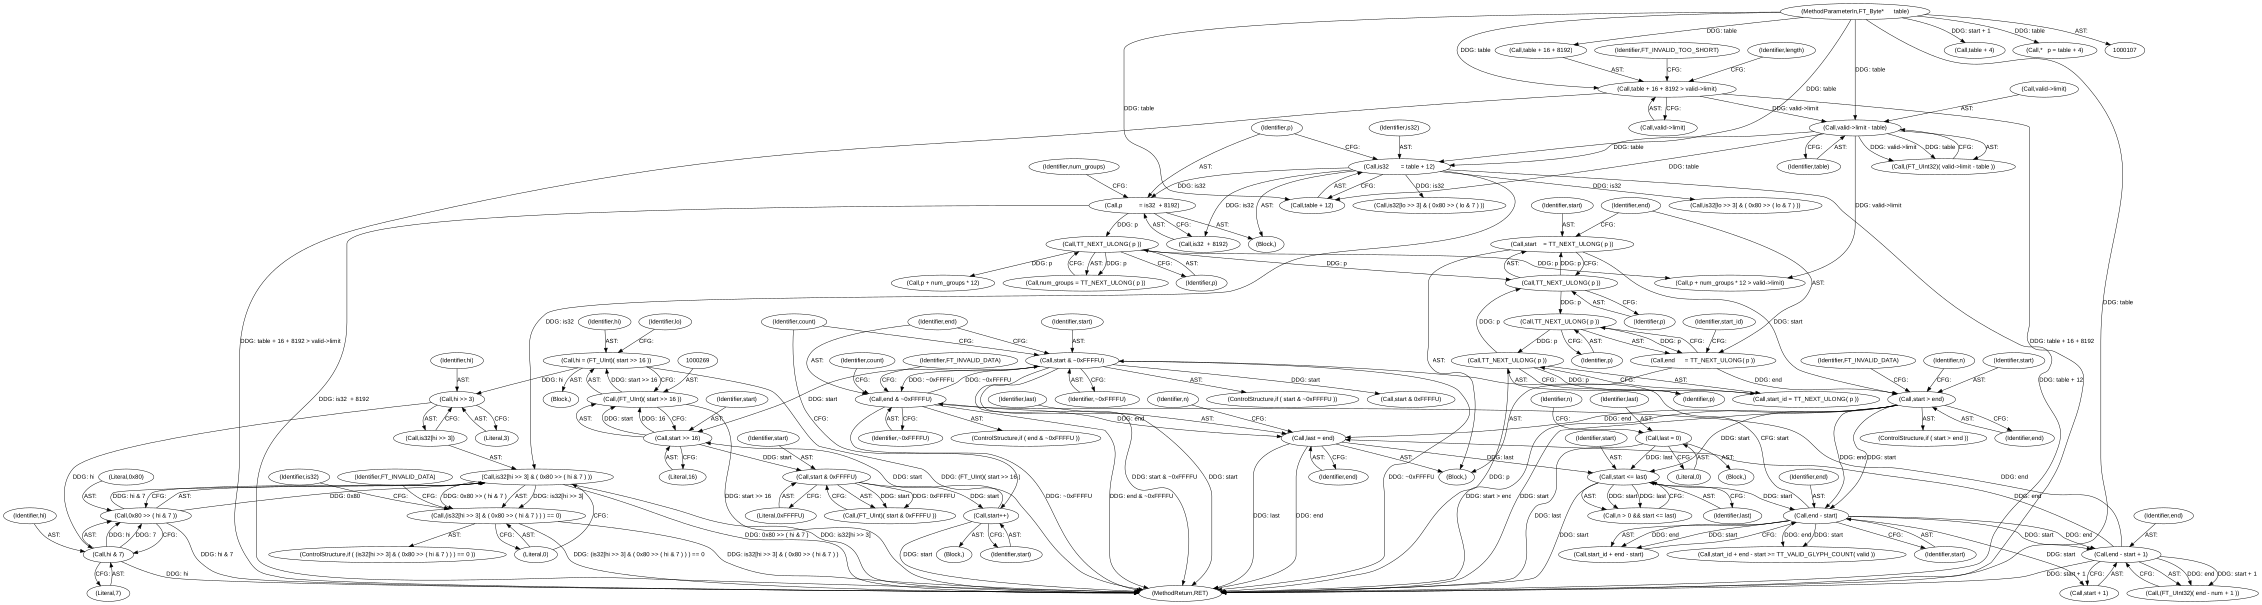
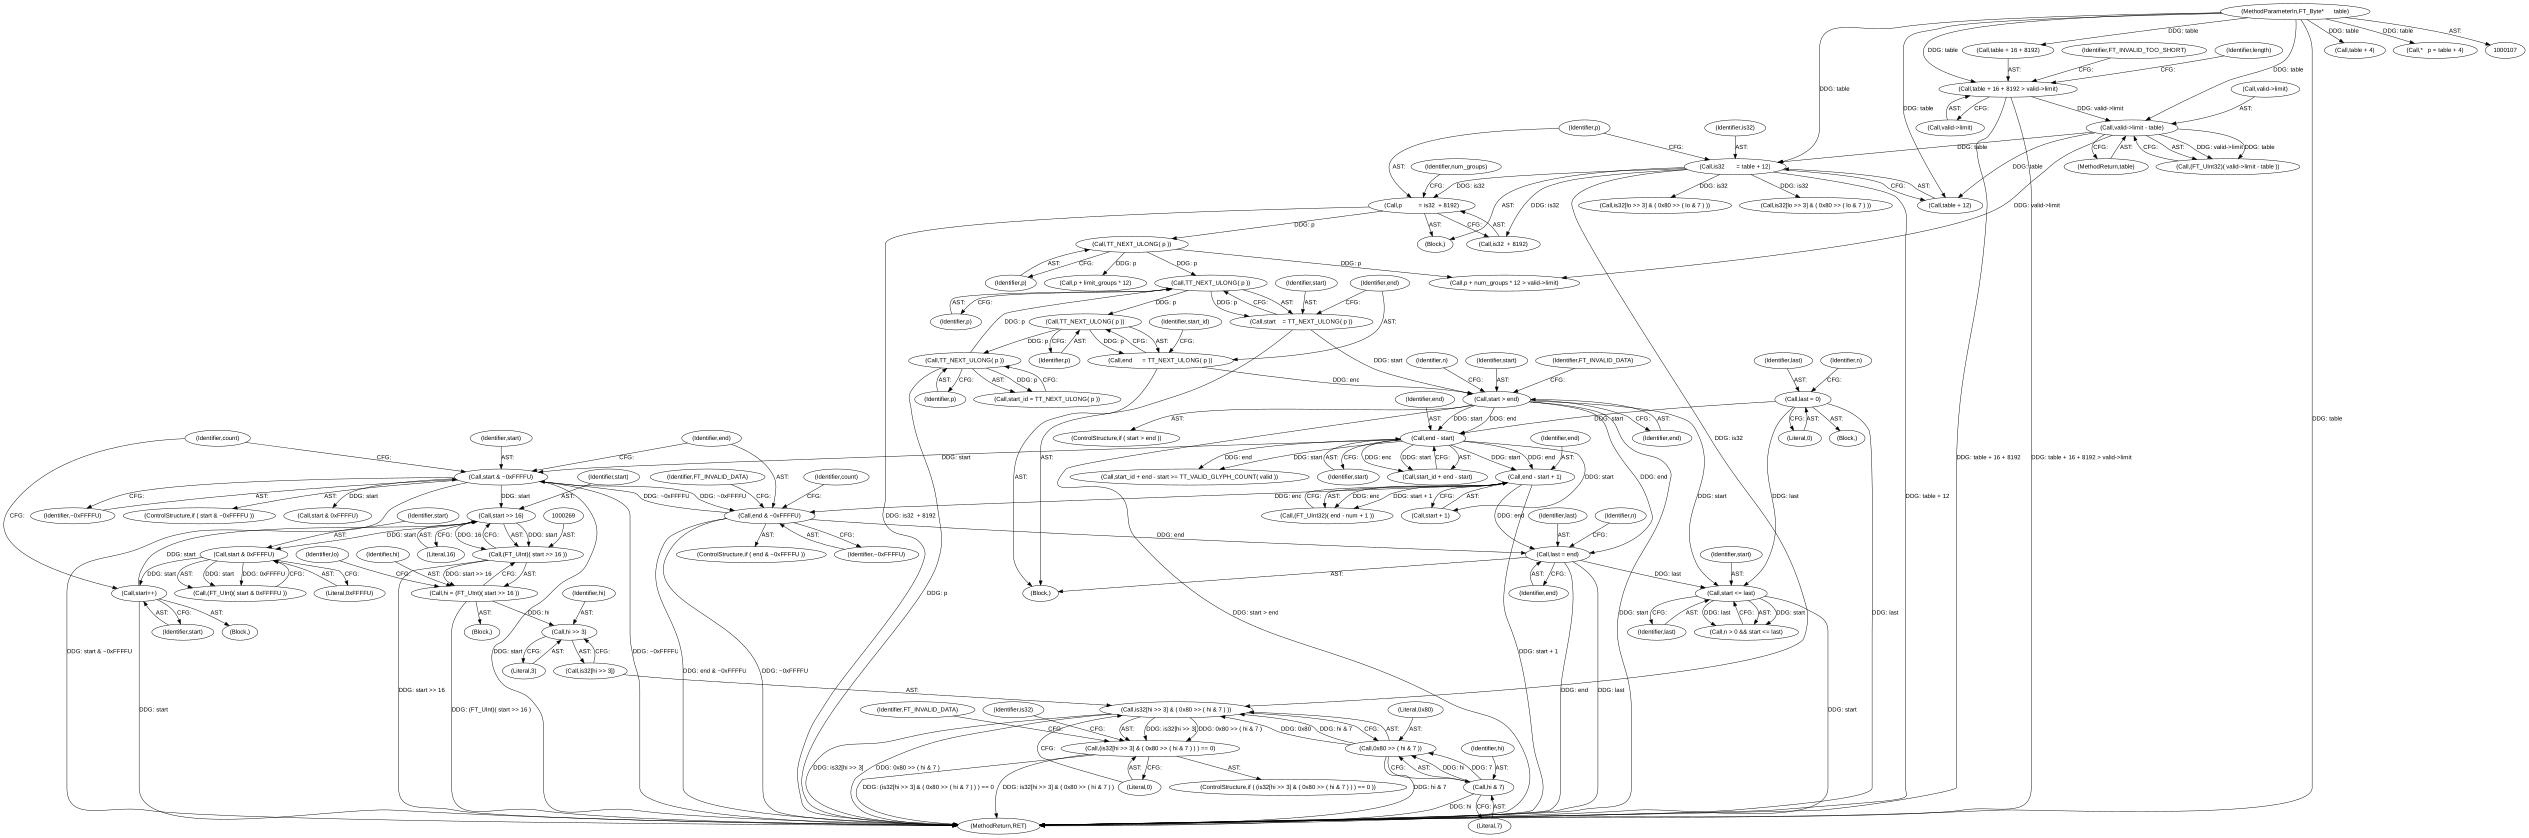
edge "(MethodParameterIn,FT_Byte*      table)" -> "(Call,table + 4)": label "DDG: start + 1" -> "DDG: table"
node "(Identifier,table)": label "(Identifier,table)" -> "(MethodReturn,table)"
node "(Call,p + num_groups * 12)": label "(Call,p + num_groups * 12)" -> "(Call,p + limit_groups * 12)"
node "(Call,num_groups = TT_NEXT_ULONG( p ))": removed
edge "(Call,hi >> 3)" -> "(Call,hi & 7)": removed, label "DDG: hi"
edge "(Call,end - start)" -> "(Call,start & ~0xFFFFU)": label "CFG: start" -> "DDG: start"
edge "(Call,start <= last)" -> "(Call,end - start)": now "(Call,last = 0)" -> "(Call,end - start)"
